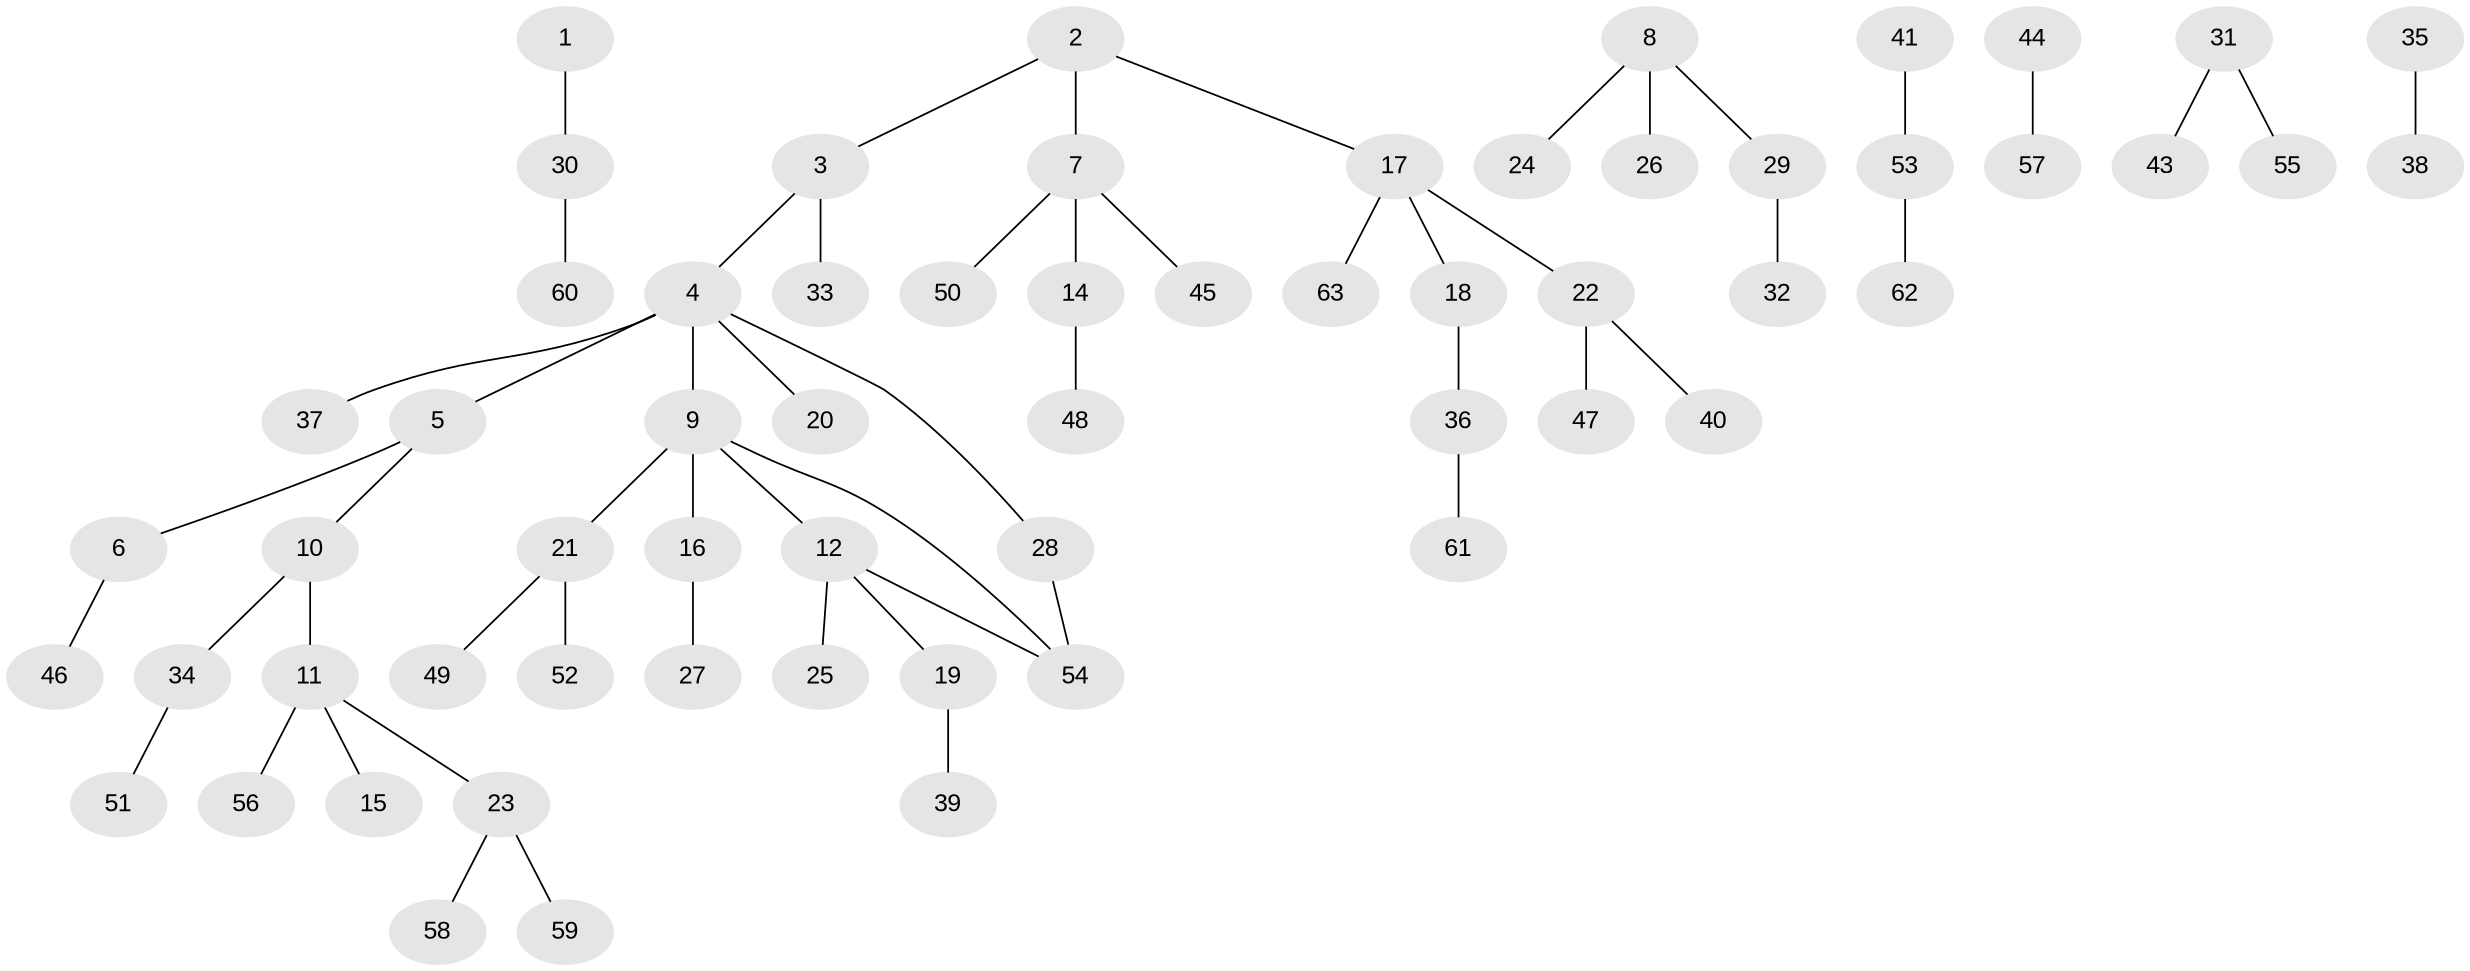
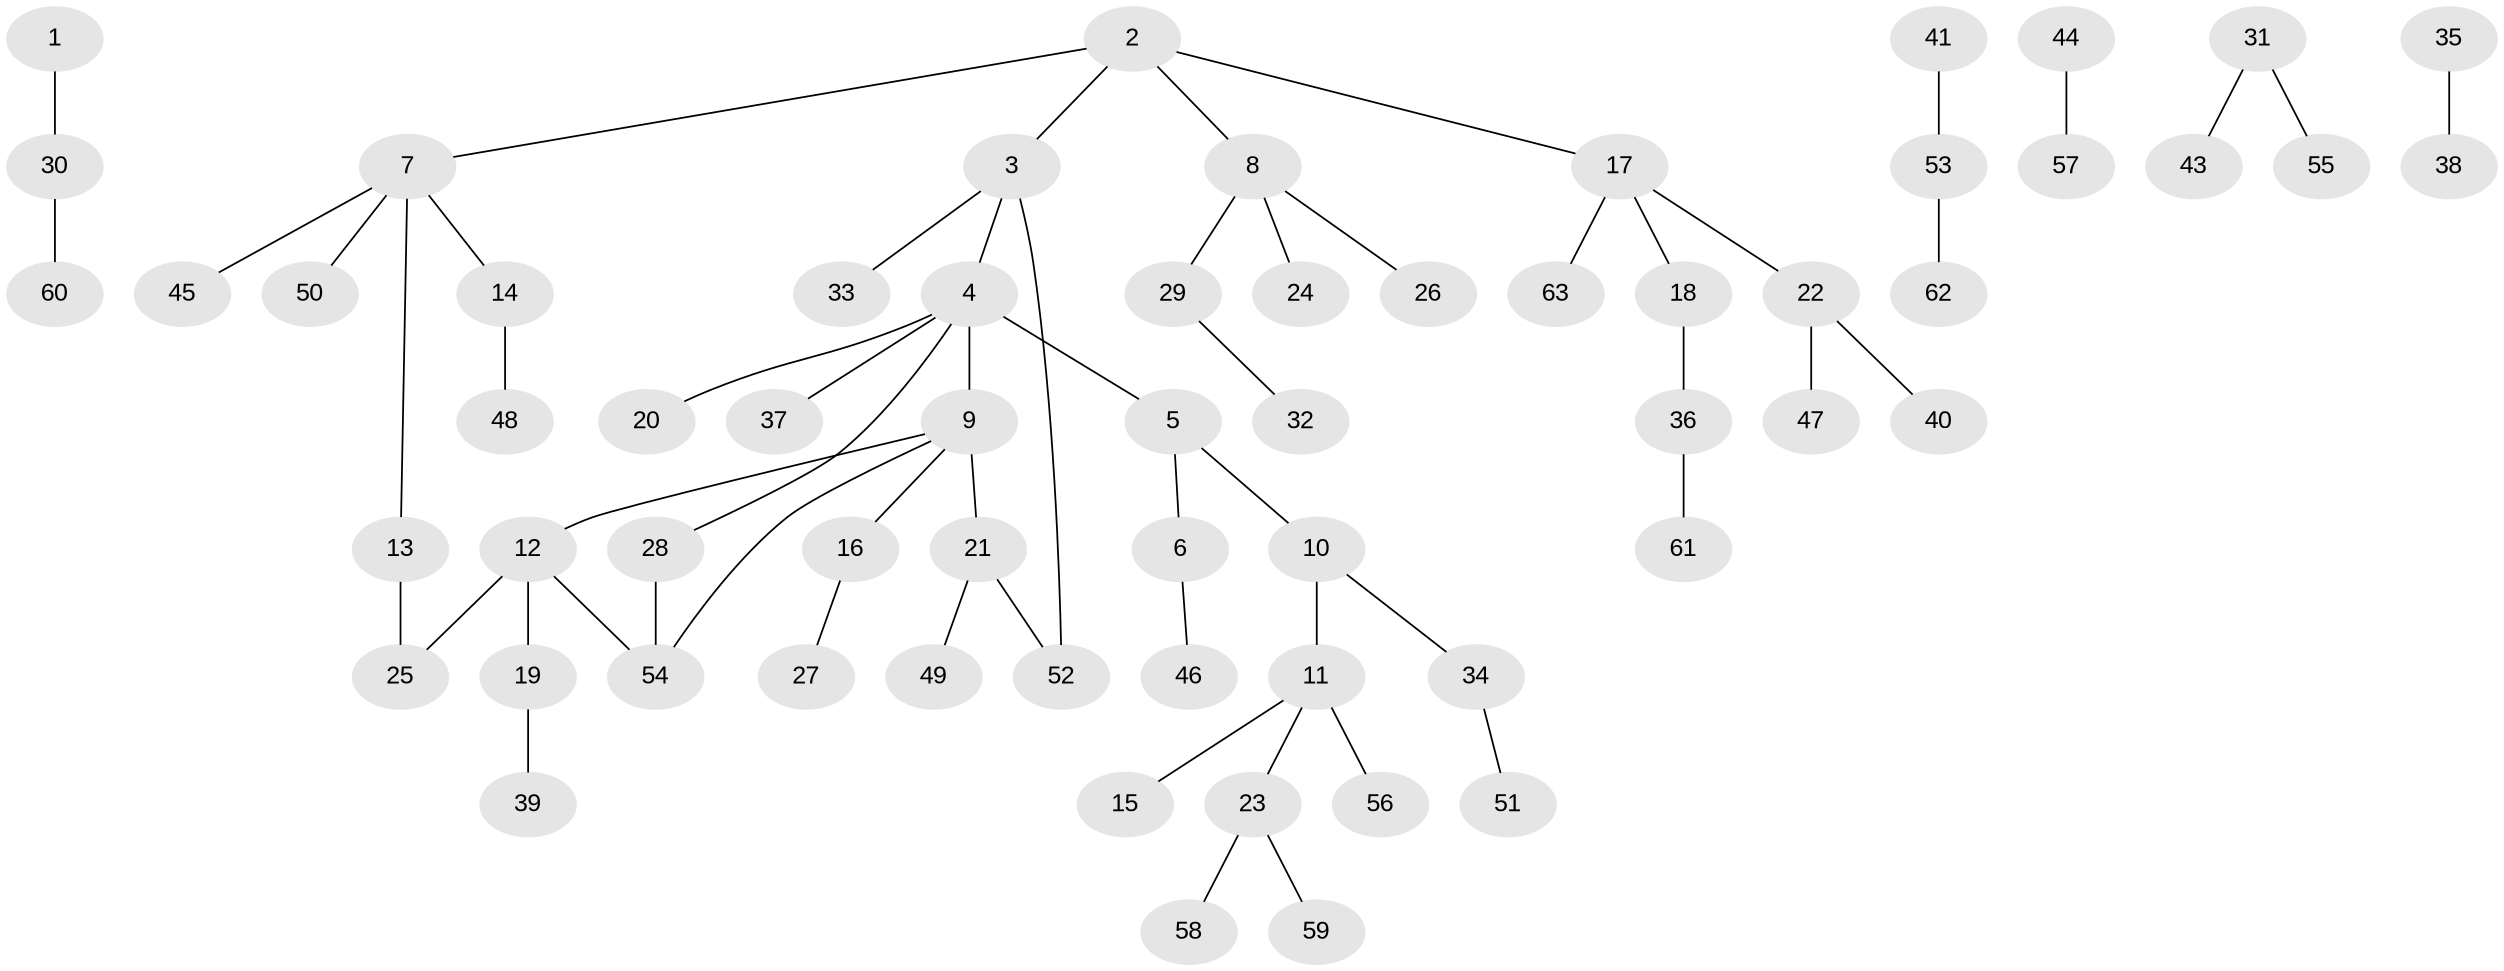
edge "2" -- "8": added
edge "3" -- "52": added
node "13": added
